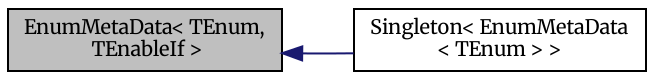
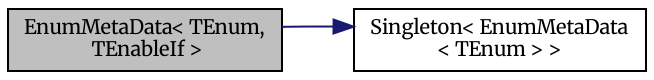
edge "Singleton< EnumMetaData < TEnum > >" -> "EnumMetaData< TEnum, TEnableIf >": reversed
